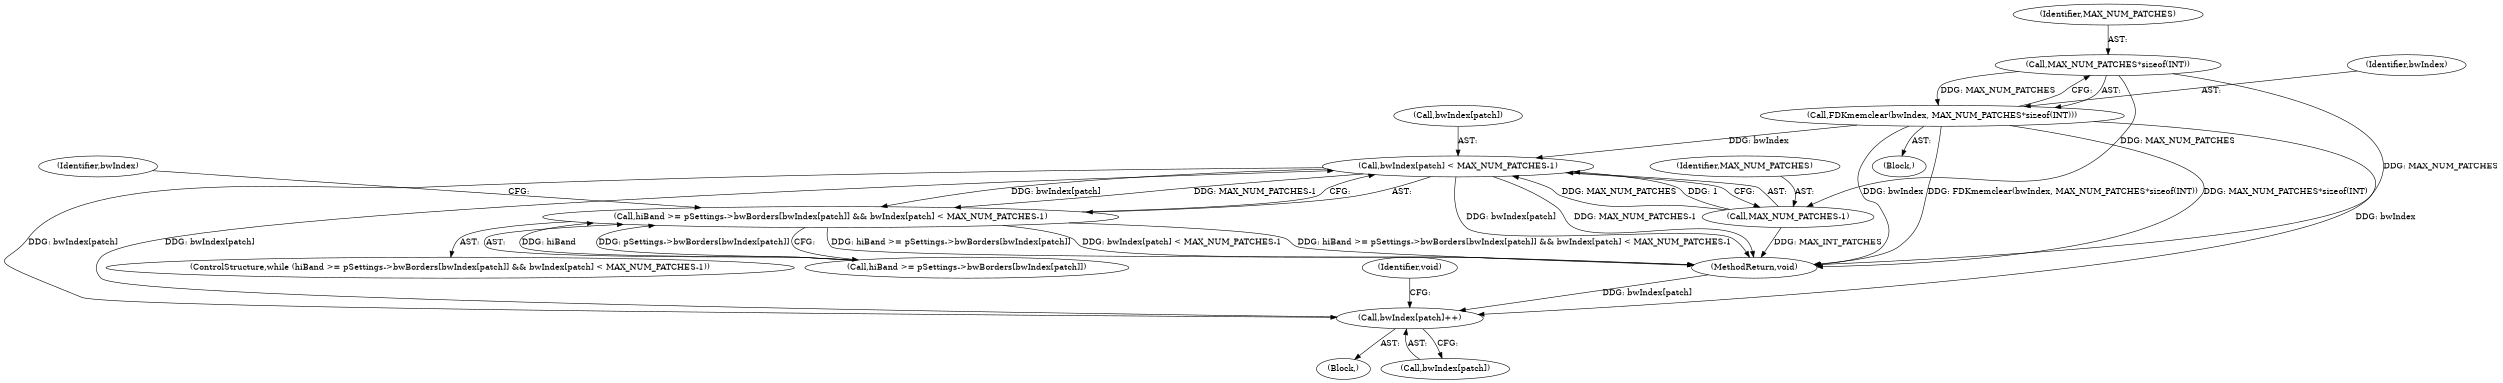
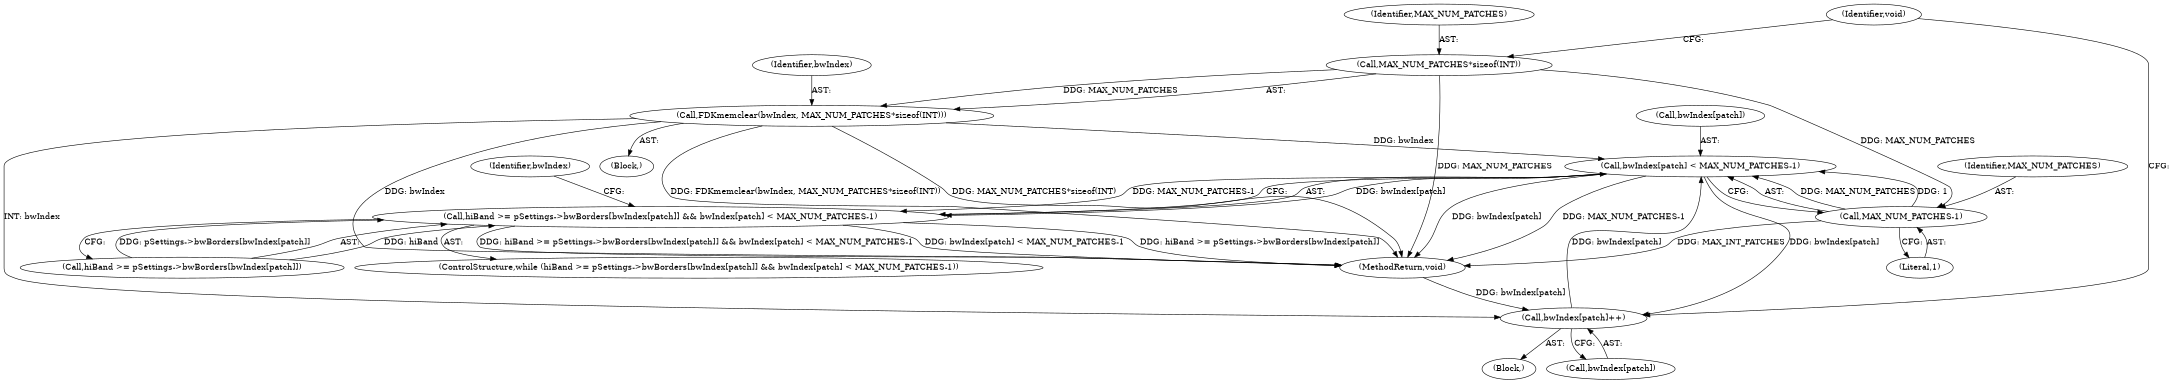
edge "(Call,FDKmemclear(bwIndex, MAX_NUM_PATCHES*sizeof(INT)))" -> "(Call,MAX_NUM_PATCHES*sizeof(INT))": now "(Identifier,void)" -> "(Call,MAX_NUM_PATCHES*sizeof(INT))"
edge "(Call,FDKmemclear(bwIndex, MAX_NUM_PATCHES*sizeof(INT)))" -> "(Call,bwIndex[patch]++)": label "DDG: bwIndex" -> "INT: bwIndex"
node "(Literal,1)": added
